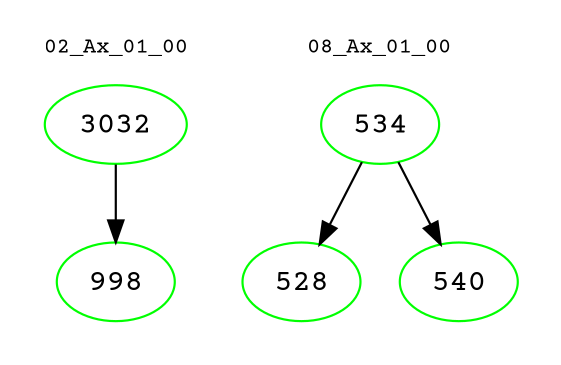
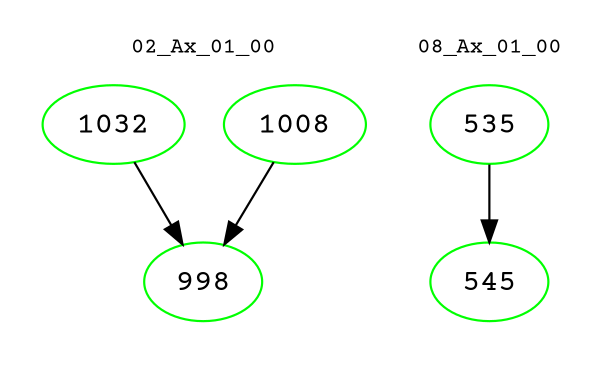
node "3032": label "3032" -> "1032"
node "1008": added
node "534": label "534" -> "535"
node "528": removed
node "540": label "540" -> "545"
